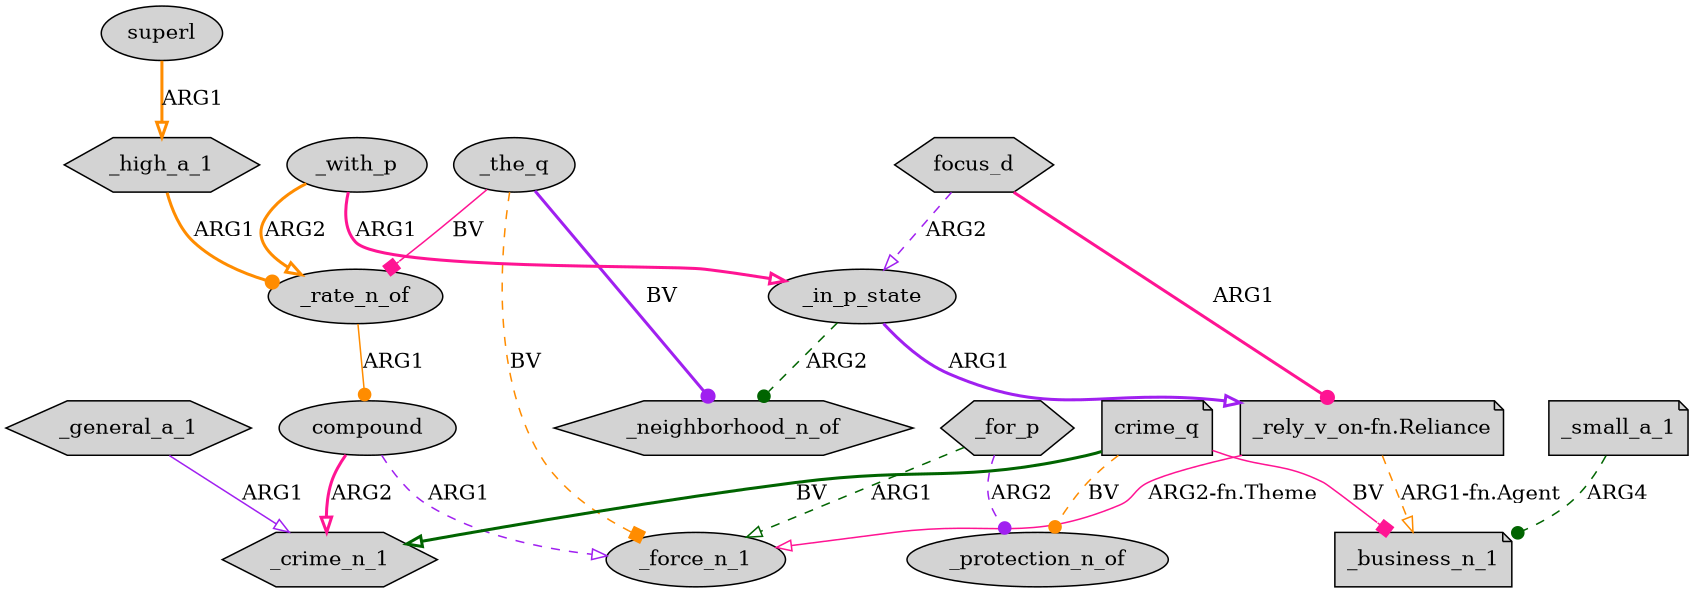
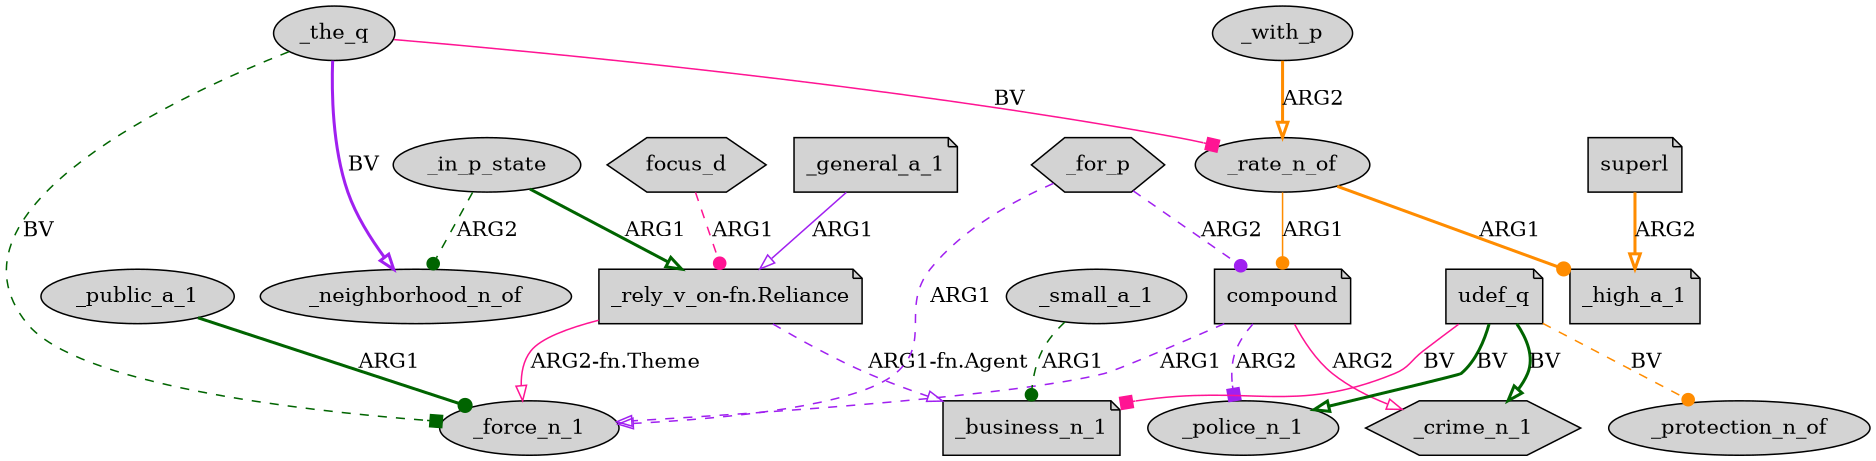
node "superl": shape ellipse -> note
edge "superl" -> "_high_a_1": label "ARG1" -> "ARG2"
node "_high_a_1": shape hexagon -> note
edge "focus_d" -> "_in_p_state": removed, label "ARG2"
edge "_high_a_1" -> "_rate_n_of": reversed
edge "_with_p" -> "_in_p_state": removed, label "ARG1"
edge "_the_q" -> "_neighborhood_n_of": arrowhead dot -> onormal
edge "focus_d" -> "_rely_v_on-fn.Reliance": style bold -> dashed
node "_public_a_1": added
edge "_the_q" -> "_force_n_1": color darkorange -> darkgreen
edge "_in_p_state" -> "_rely_v_on-fn.Reliance": color purple -> darkgreen
node "_general_a_1": shape hexagon -> note
node "compound": shape ellipse -> note
node "_neighborhood_n_of": shape hexagon -> ellipse
node "crime_q": label "crime_q" -> "udef_q"
node "_police_n_1": added
node "_small_a_1": shape note -> ellipse
edge "compound" -> "_crime_n_1": style bold -> solid
edge "_rely_v_on-fn.Reliance" -> "_business_n_1": color darkorange -> purple
edge "_for_p" -> "_force_n_1": color darkgreen -> purple
edge "_general_a_1" -> "_crime_n_1": now "_general_a_1" -> "_rely_v_on-fn.Reliance"
edge "_for_p" -> "_protection_n_of": now "_for_p" -> "compound"
edge "_small_a_1" -> "_business_n_1": label "ARG4" -> "ARG1"
